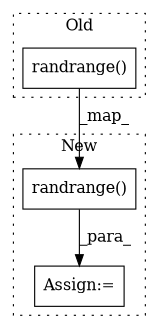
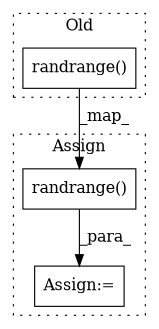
cluster "New": label "New" -> "Assign"
